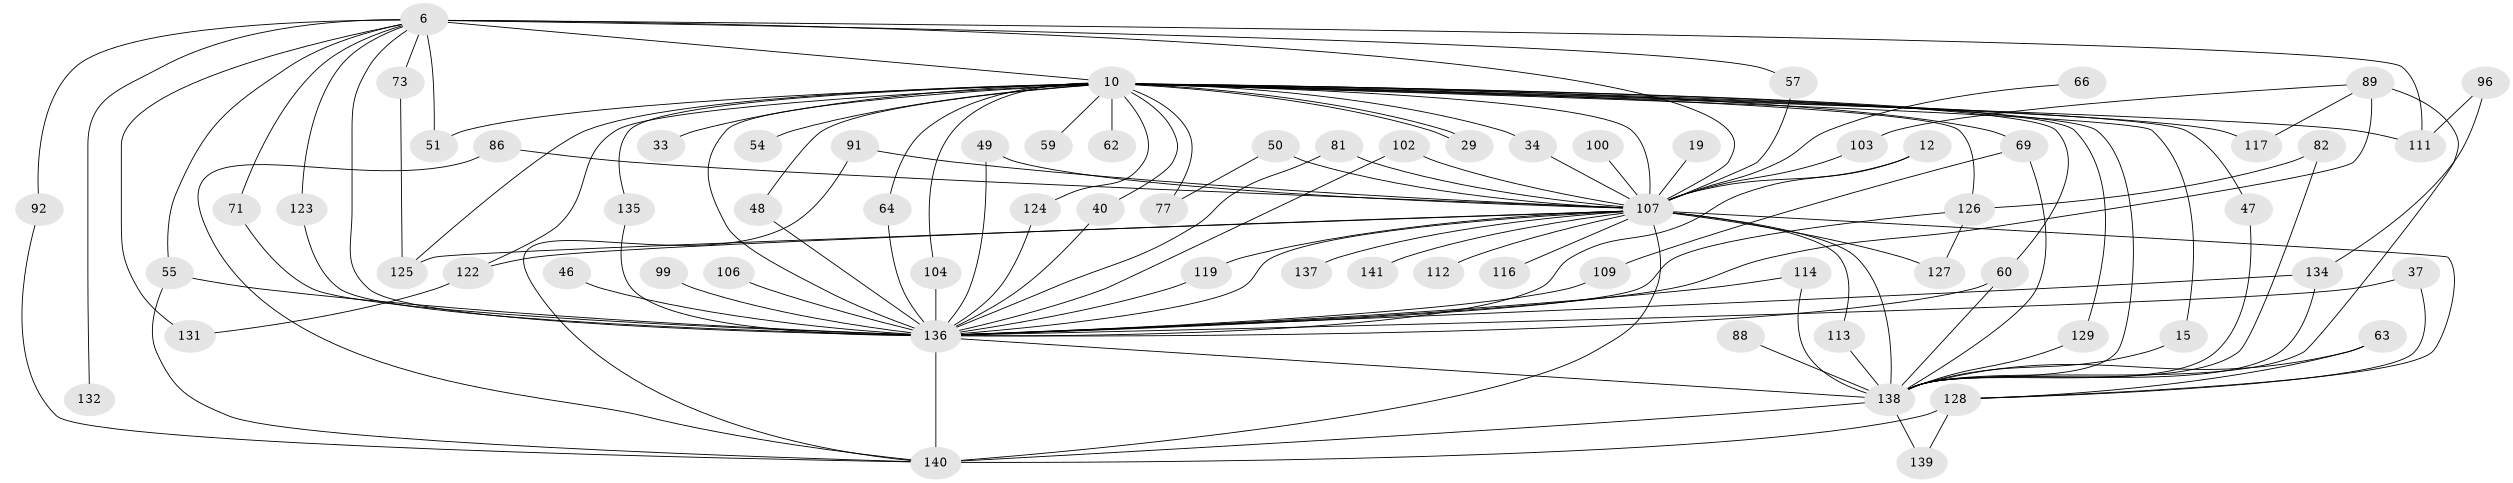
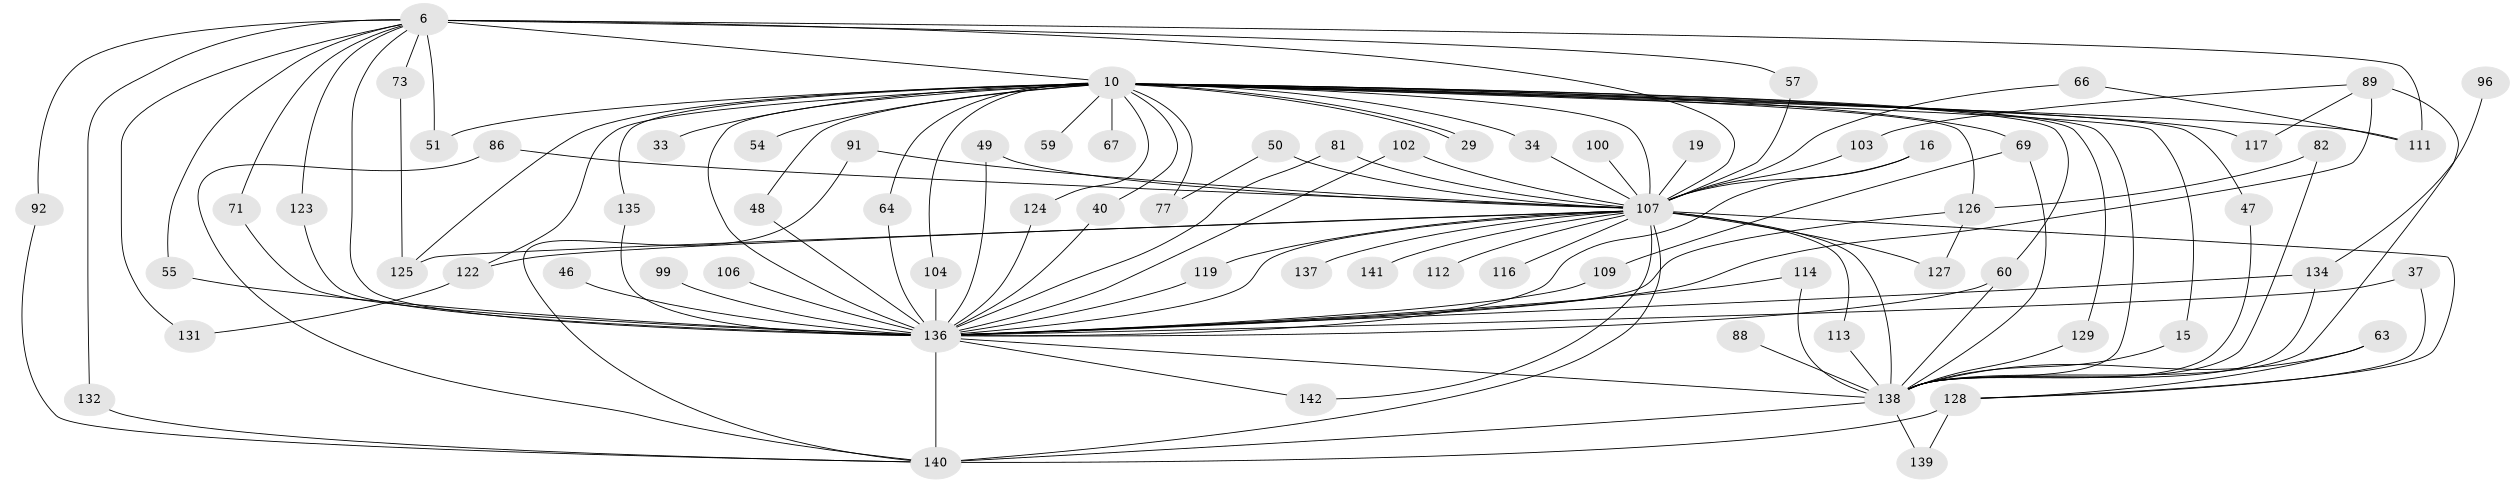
edge "96" -- "111": now "66" -- "111"
node "62": label "62" -> "67"
node "12": label "12" -> "16"
node "142": added
edge "55" -- "140": now "132" -- "140"
